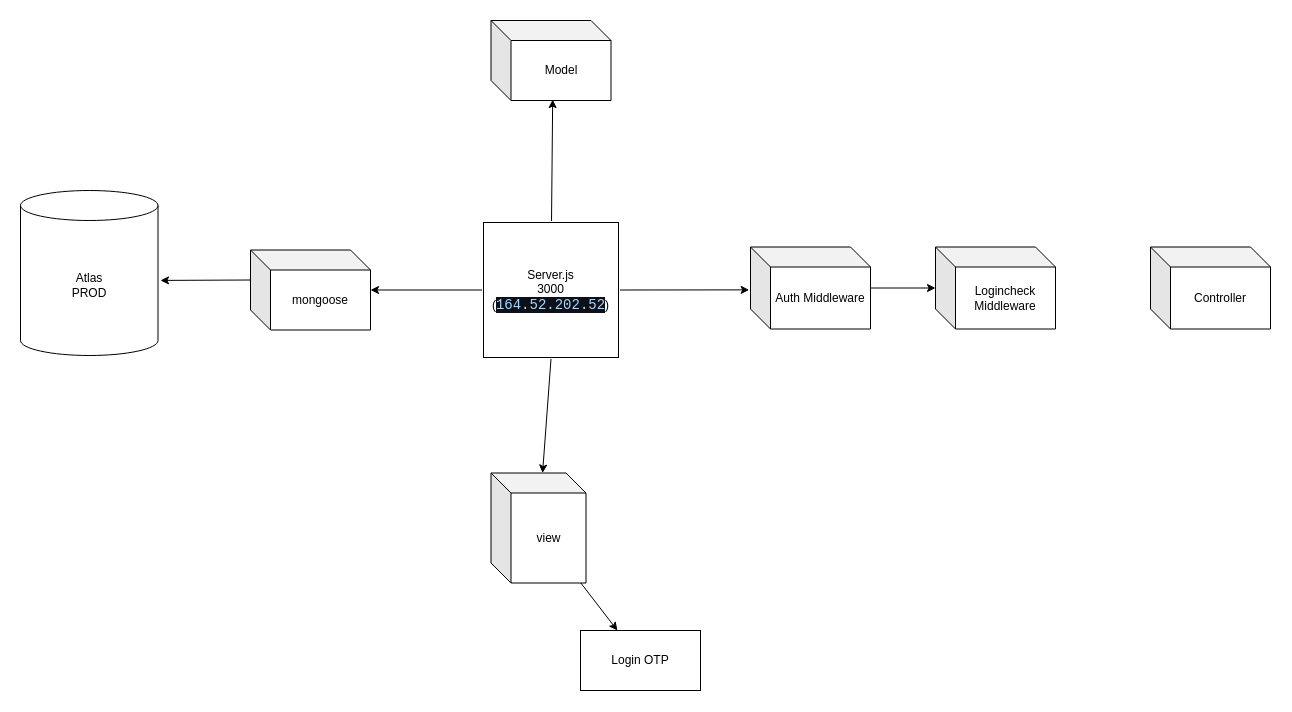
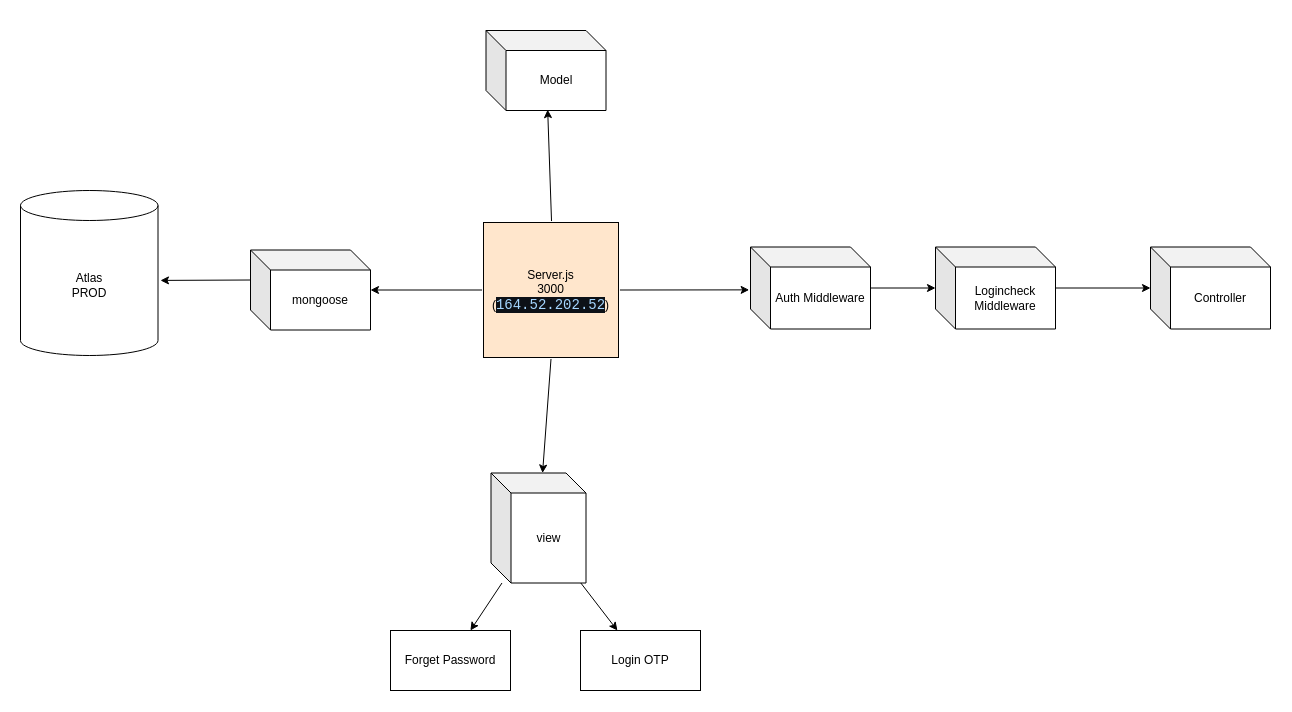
node "Model": moved (551, 61) -> (546, 71)
edge "Logincheck Middleware" -> "Controller": added
node "Server.js 3000 (164.52.202.52)": fillcolor #ffffff -> #ffe6cc
edge "view" -> "Forget Password": added
node "Forget Password": added
